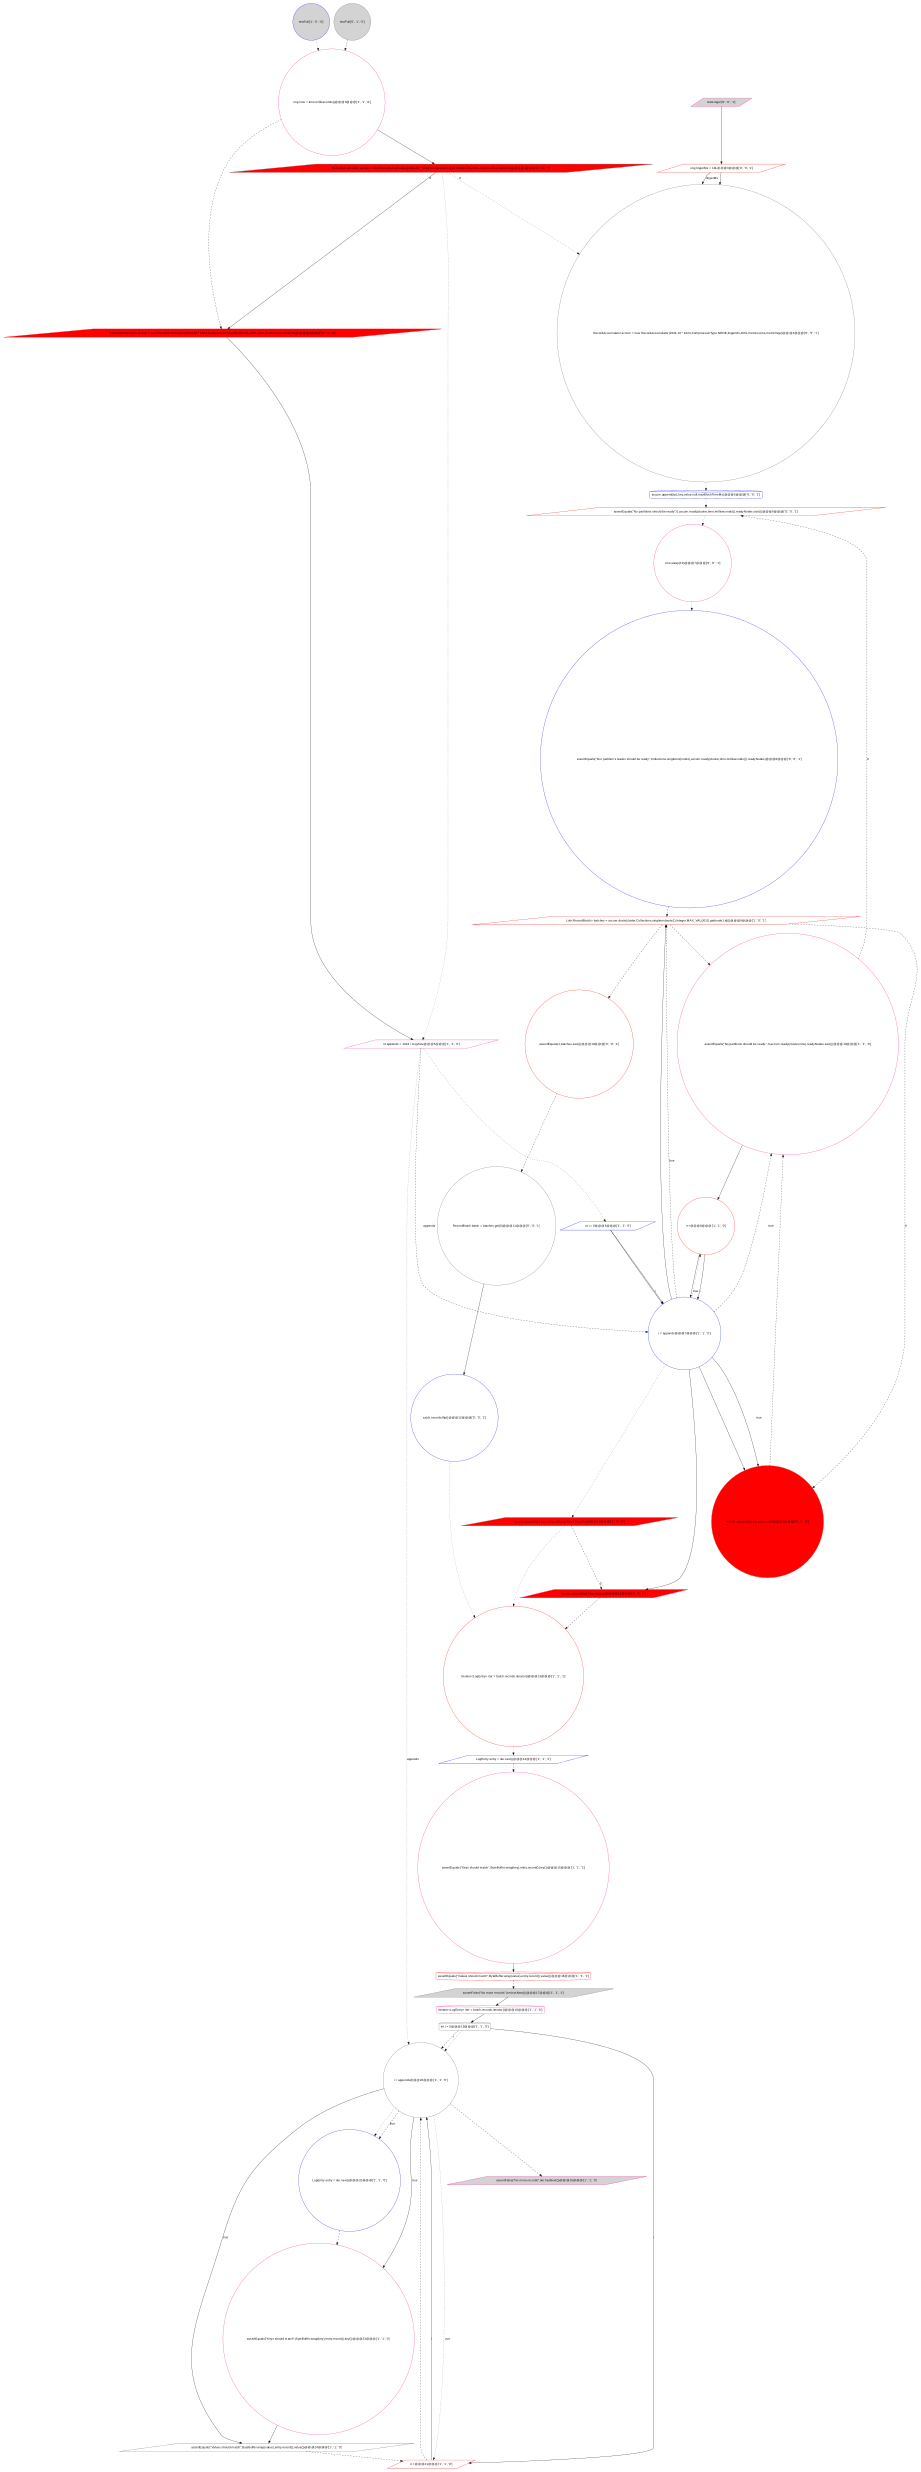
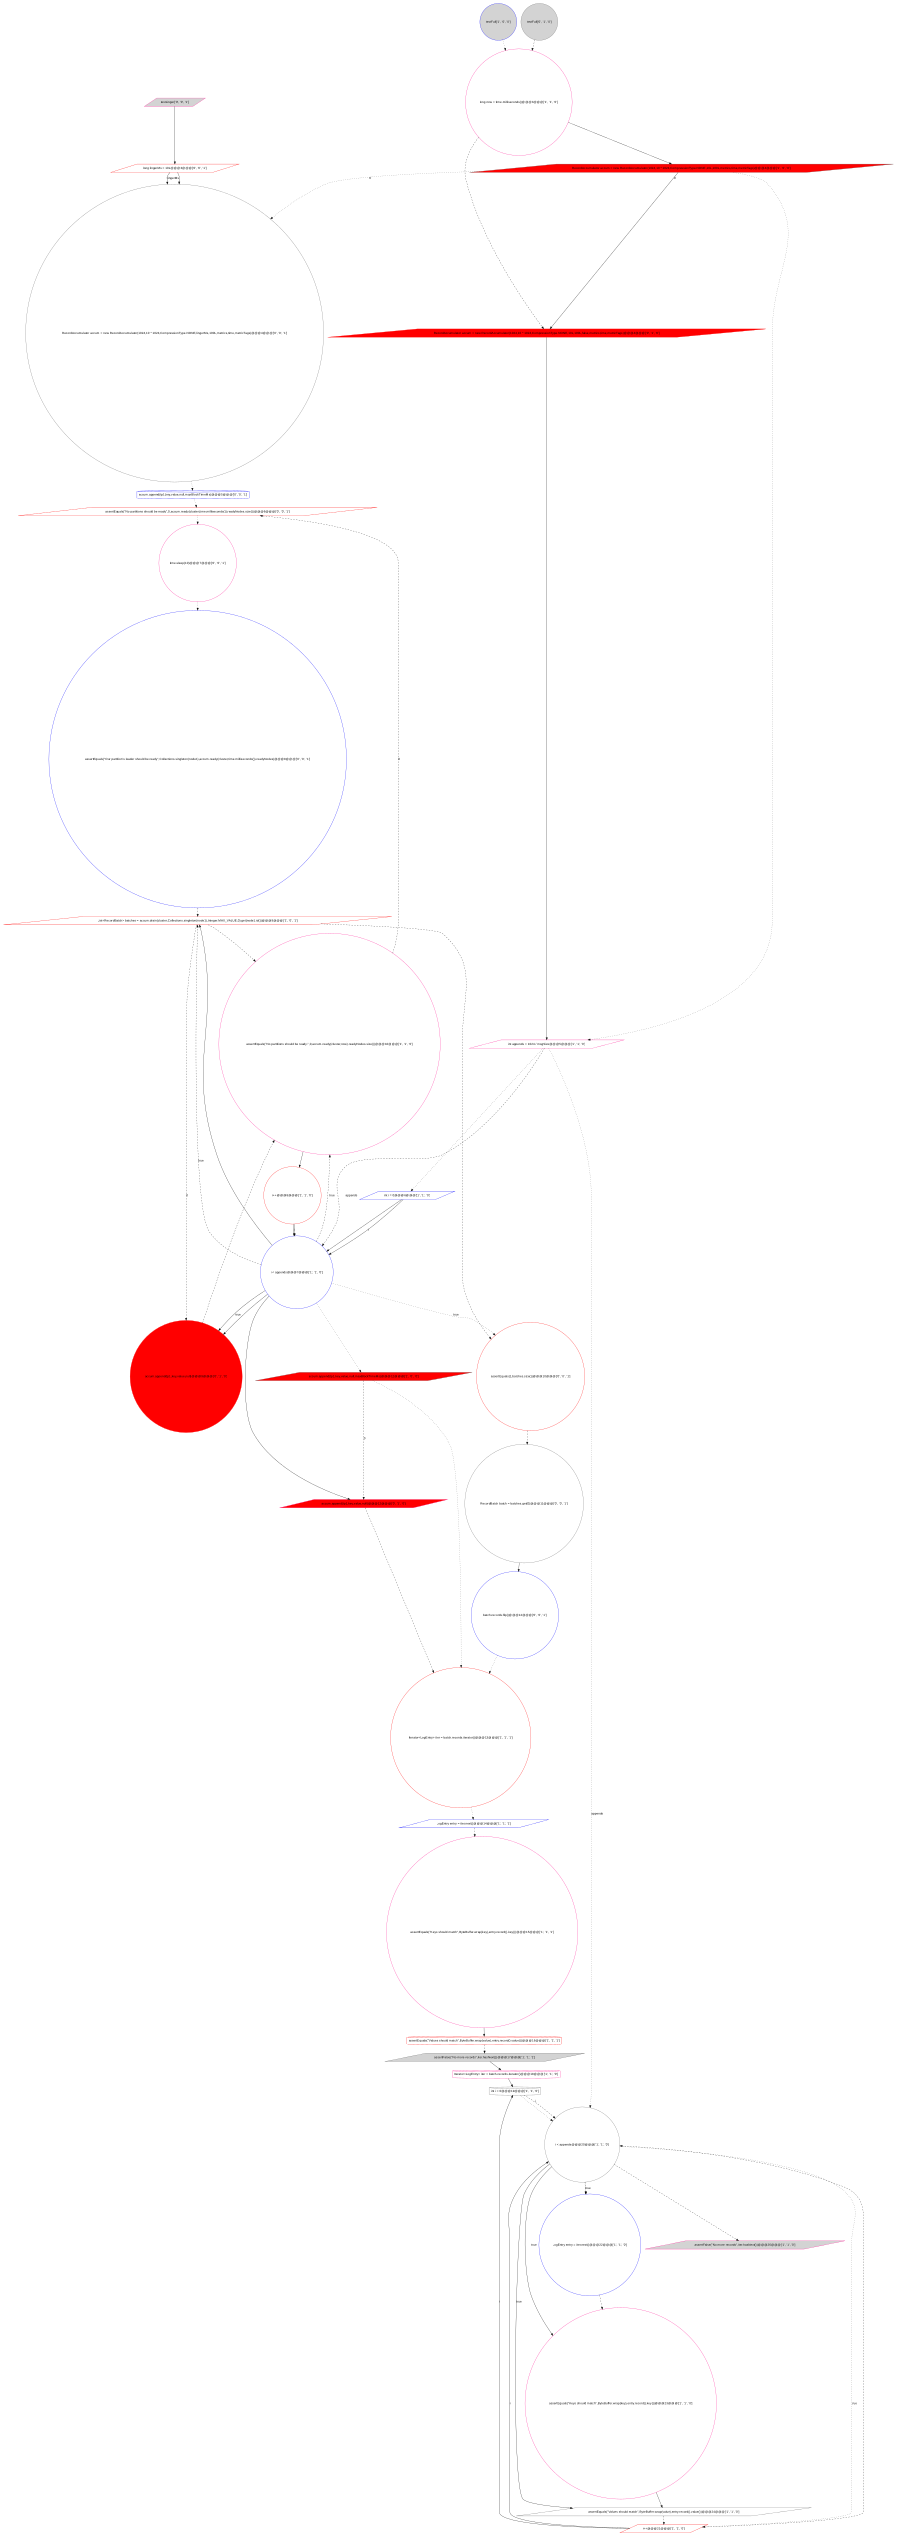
edge "i < appends@@@7@@@['1', '1', '0']" -> "i++@@@8@@@['1', '1', '0']": now "i < appends@@@7@@@['1', '1', '0']" -> "assertEquals(1,batches.size())@@@10@@@['0', '0', '1']"
edge "int i = 0@@@19@@@['1', '1', '0']" -> "i++@@@21@@@['1', '1', '0']": reversed
